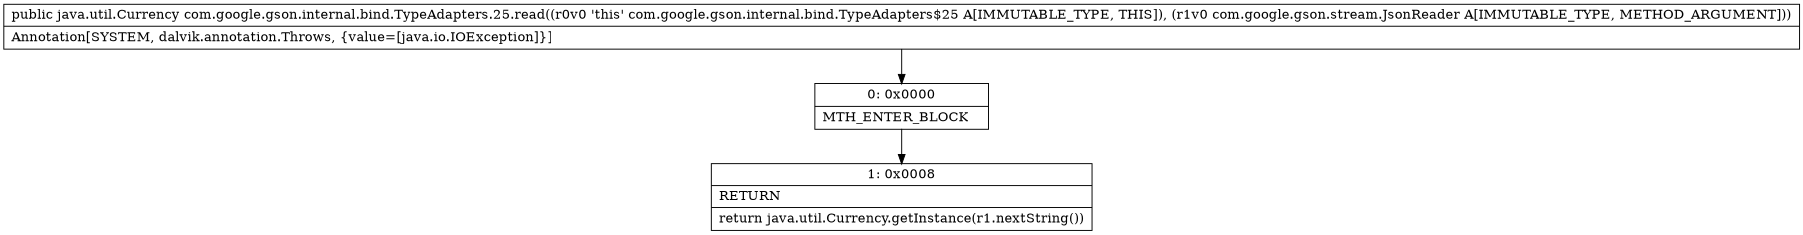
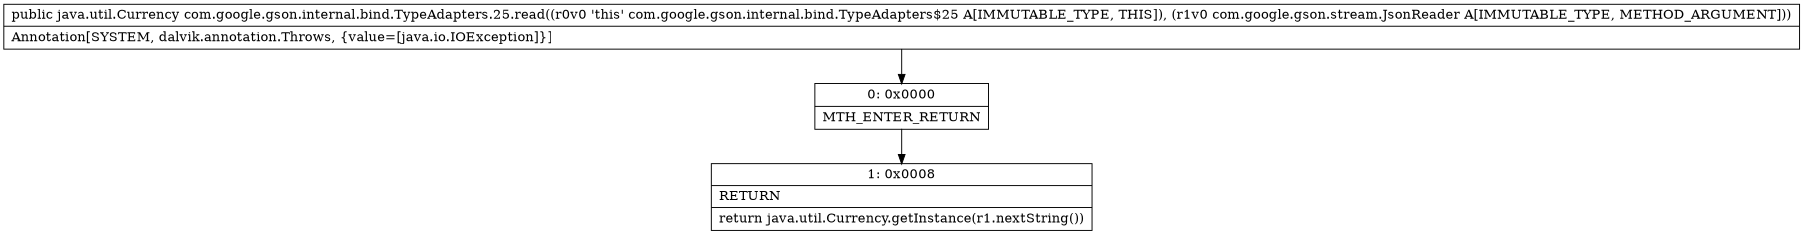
node "0: 0x0000": text "MTH_ENTER_BLOCK" -> "MTH_ENTER_RETURN"
